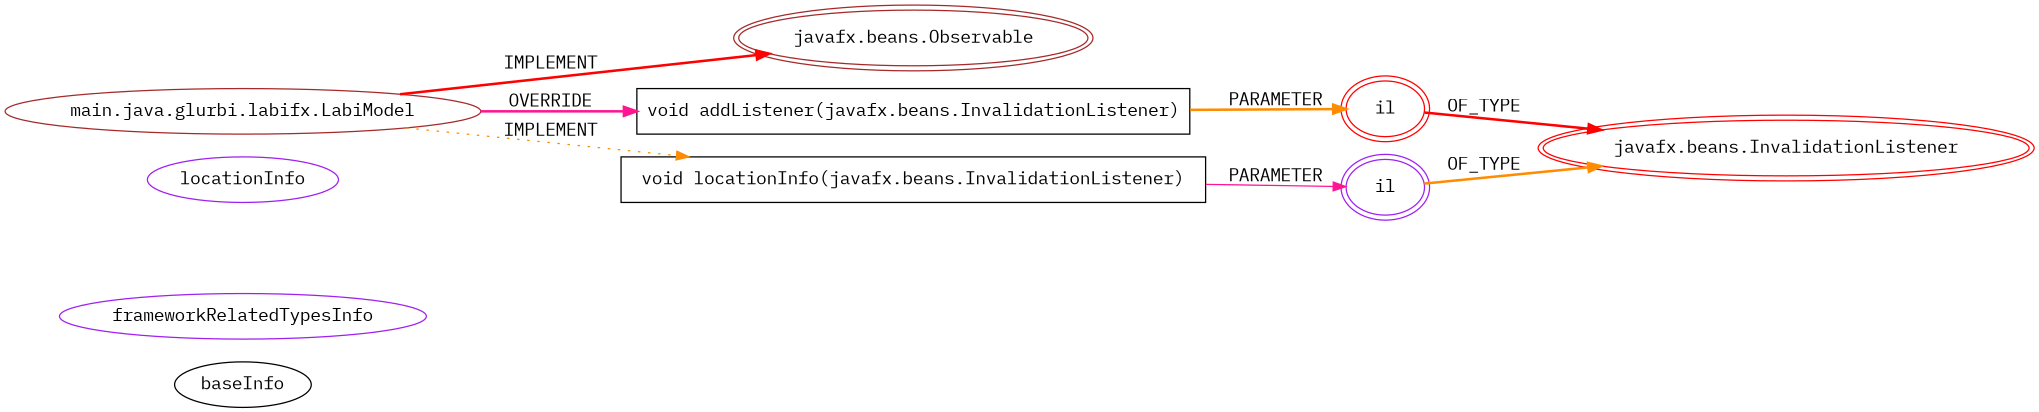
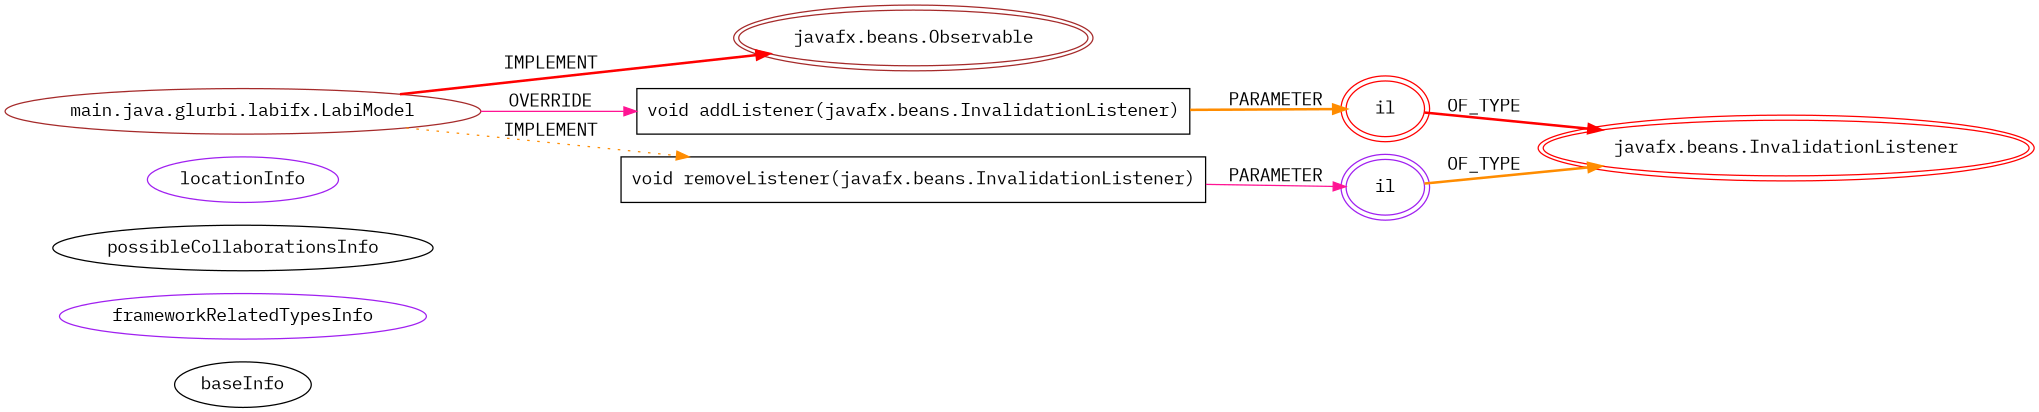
edge "main.java.glurbi.labifx.LabiModel" -> "void addListener(javafx.beans.InvalidationListener)": style bold -> solid
node "void locationInfo(javafx.beans.InvalidationListener)": label "void locationInfo(javafx.beans.InvalidationListener)" -> "void removeListener(javafx.beans.InvalidationListener)"
node "possibleCollaborationsInfo": added
